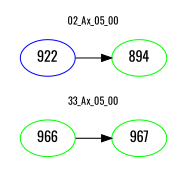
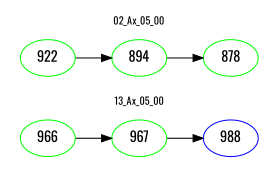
node "922": color blue -> green
node "878": added
cluster "33_Ax_05_00": label "33_Ax_05_00" -> "13_Ax_05_00"
node "988": added
